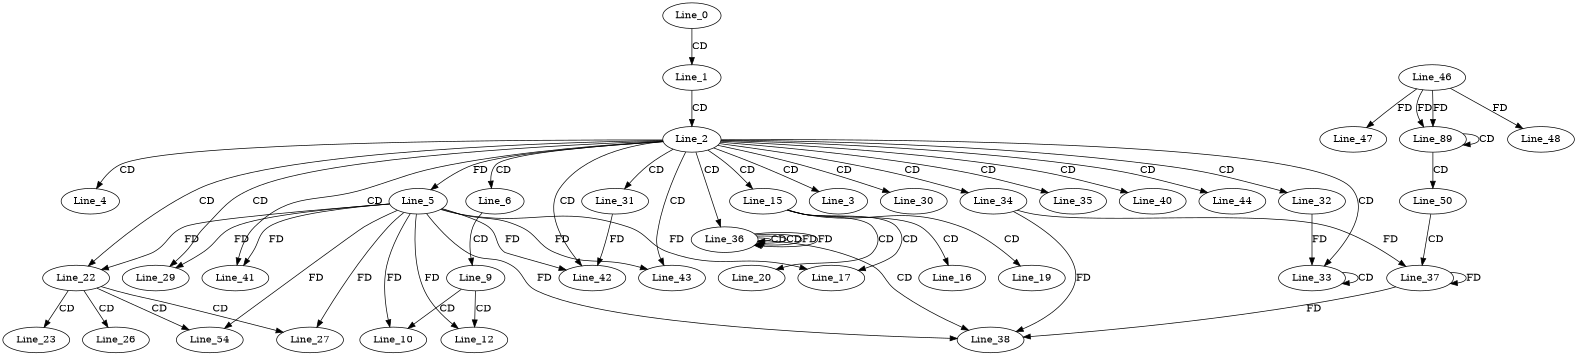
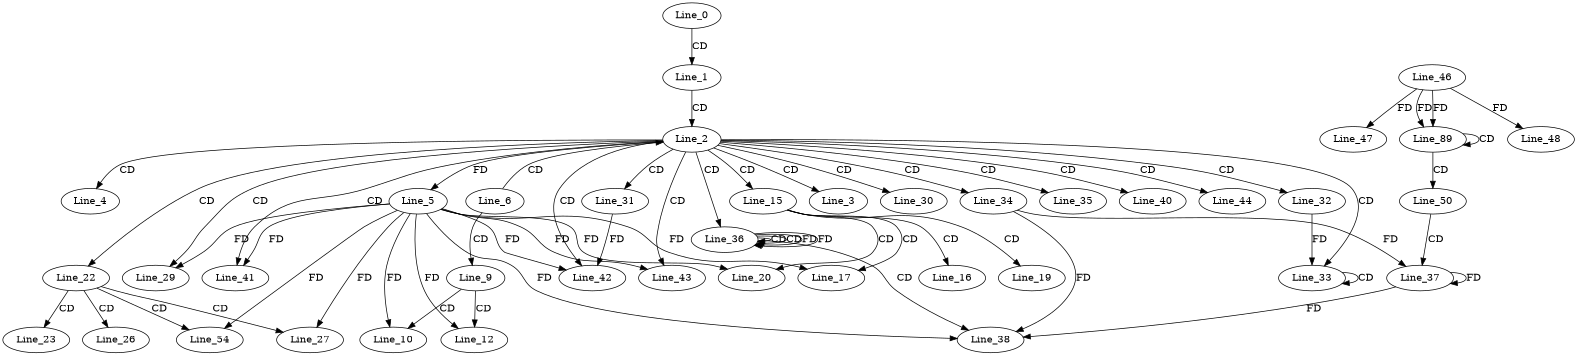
edge "Line_2" -> "Line_6": reversed
edge "Line_5" -> "Line_22": now "Line_5" -> "Line_20"
